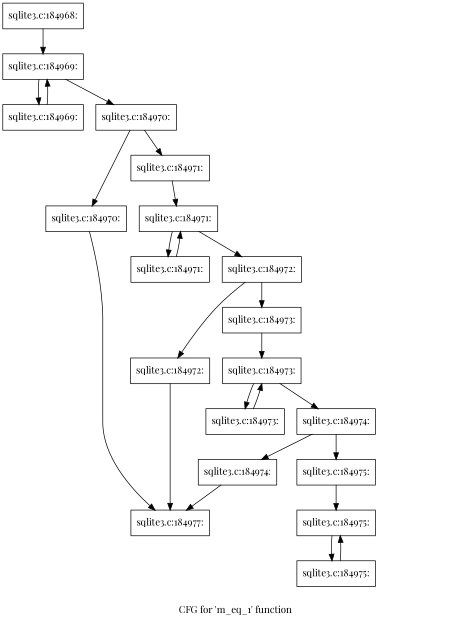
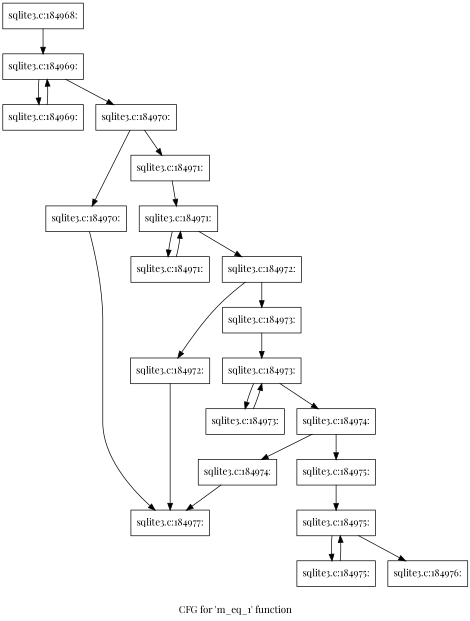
node "sqlite3.c:184976:": added
